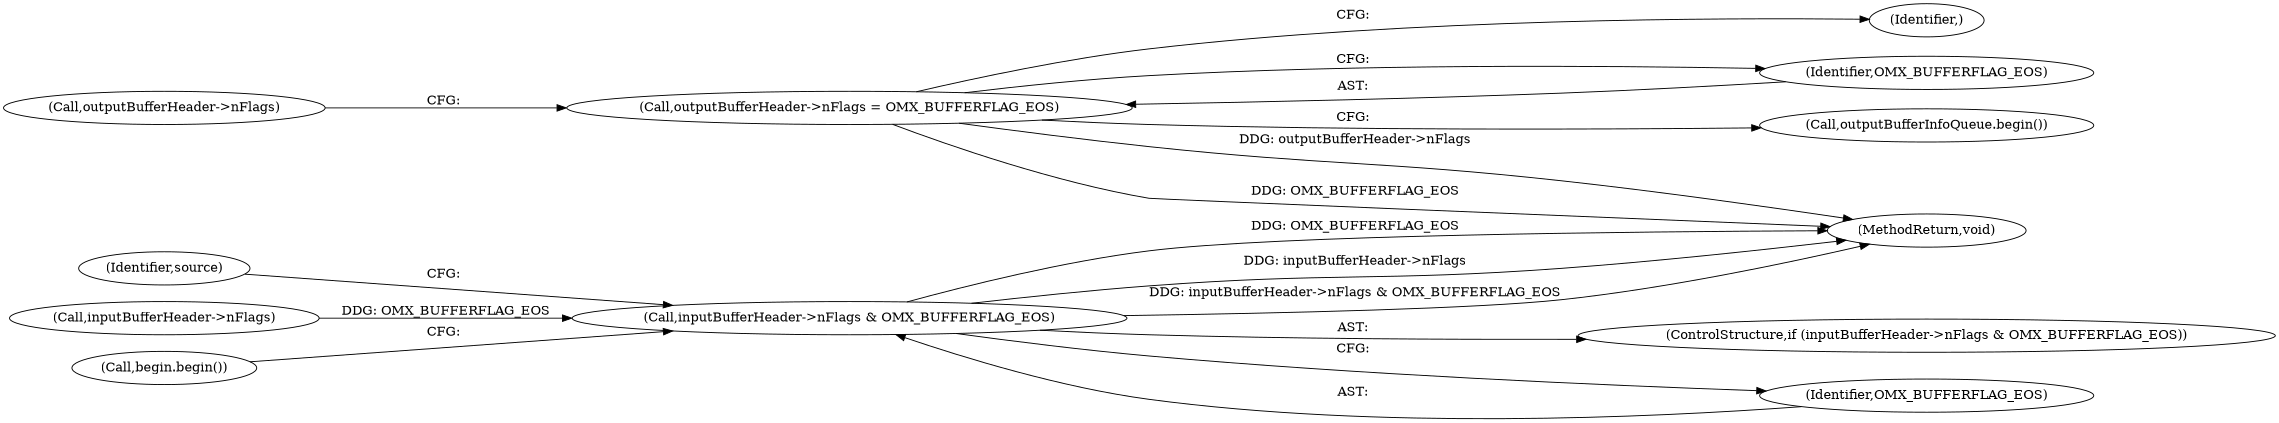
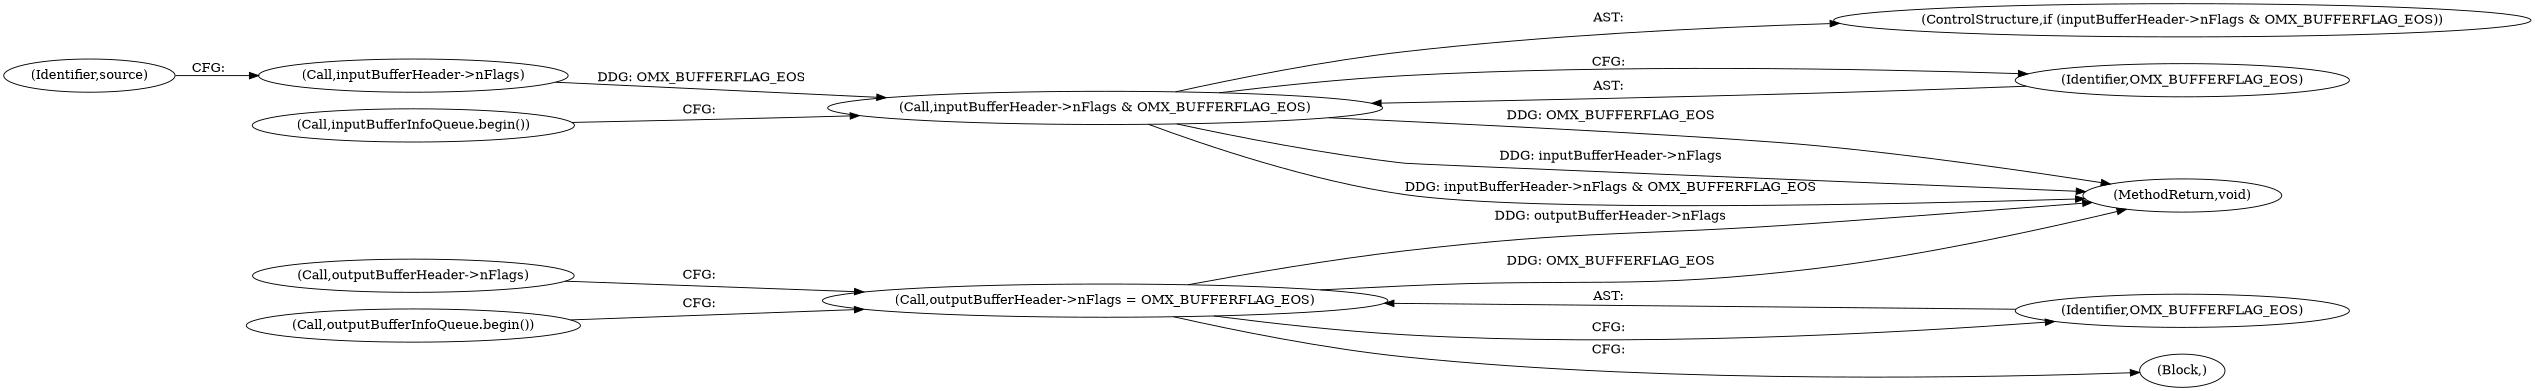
node "(Identifier,)": label "(Identifier,)" -> "(Block,)"
edge "(Call,outputBufferHeader->nFlags = OMX_BUFFERFLAG_EOS)" -> "(Call,outputBufferInfoQueue.begin())": reversed
edge "(Identifier,source)" -> "(Call,inputBufferHeader->nFlags & OMX_BUFFERFLAG_EOS)": now "(Identifier,source)" -> "(Call,inputBufferHeader->nFlags)"
node "(Call,begin.begin())": label "(Call,begin.begin())" -> "(Call,inputBufferInfoQueue.begin())"
